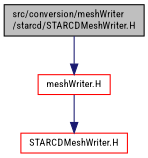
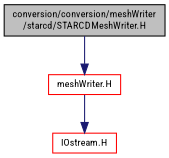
node "src/conversion/meshWriter /starcd/STARCDMeshWriter.H": label "src/conversion/meshWriter /starcd/STARCDMeshWriter.H" -> "conversion/conversion/meshWriter /starcd/STARCDMeshWriter.H"
node "STARCDMeshWriter.H": label "STARCDMeshWriter.H" -> "IOstream.H"
